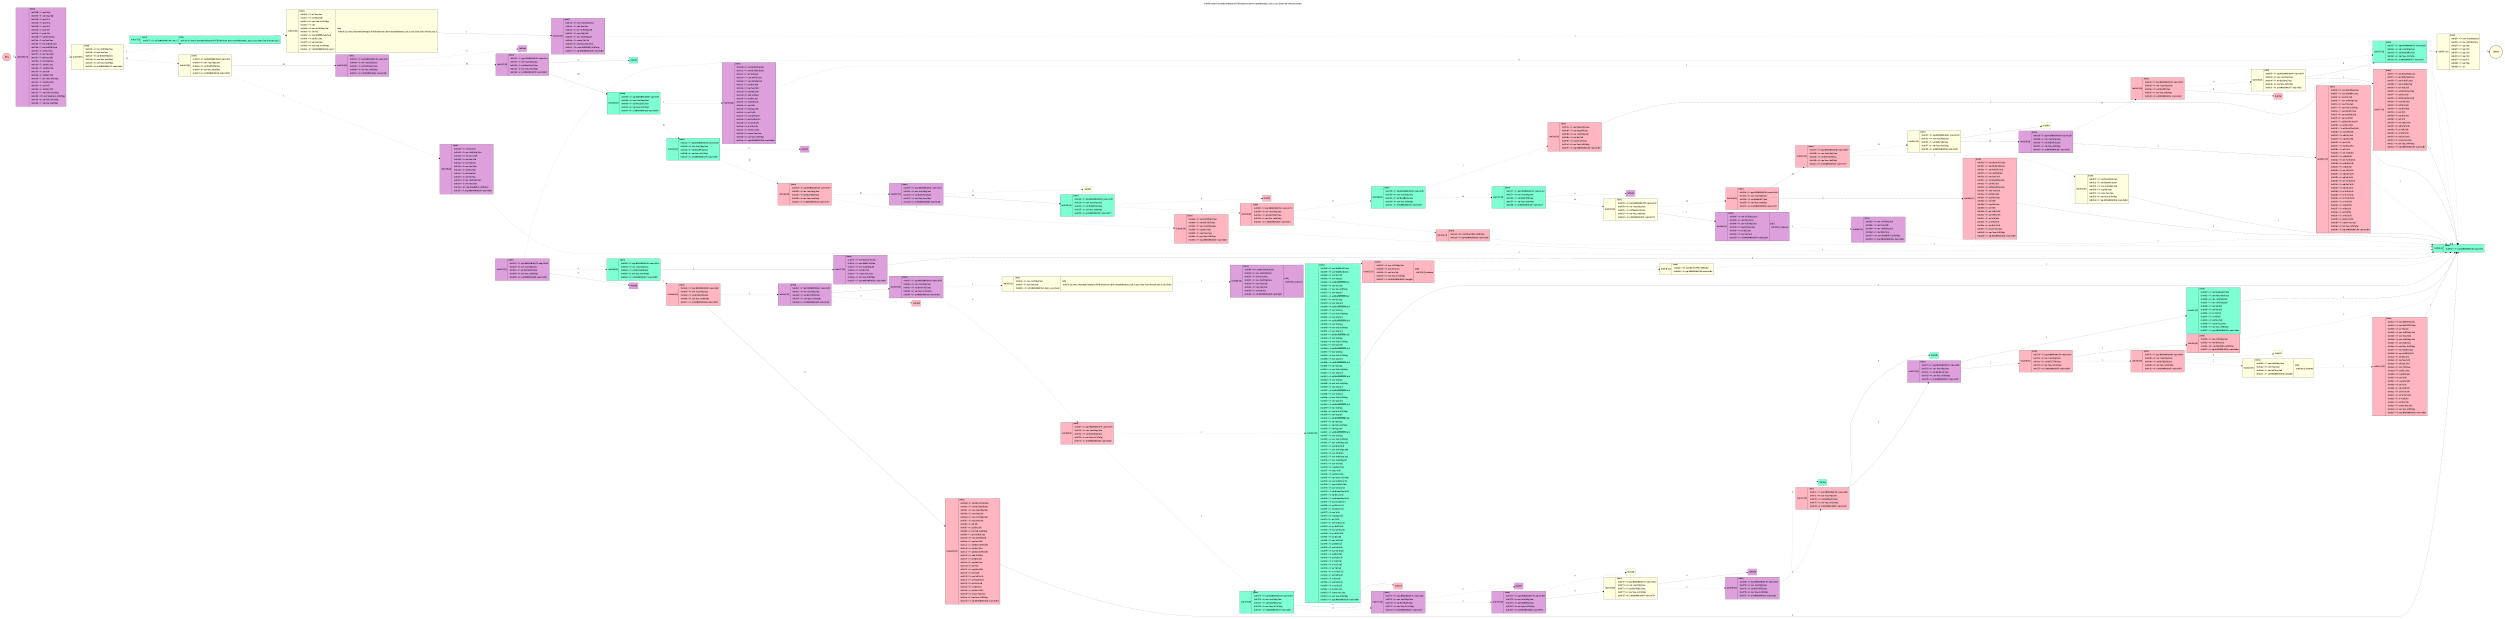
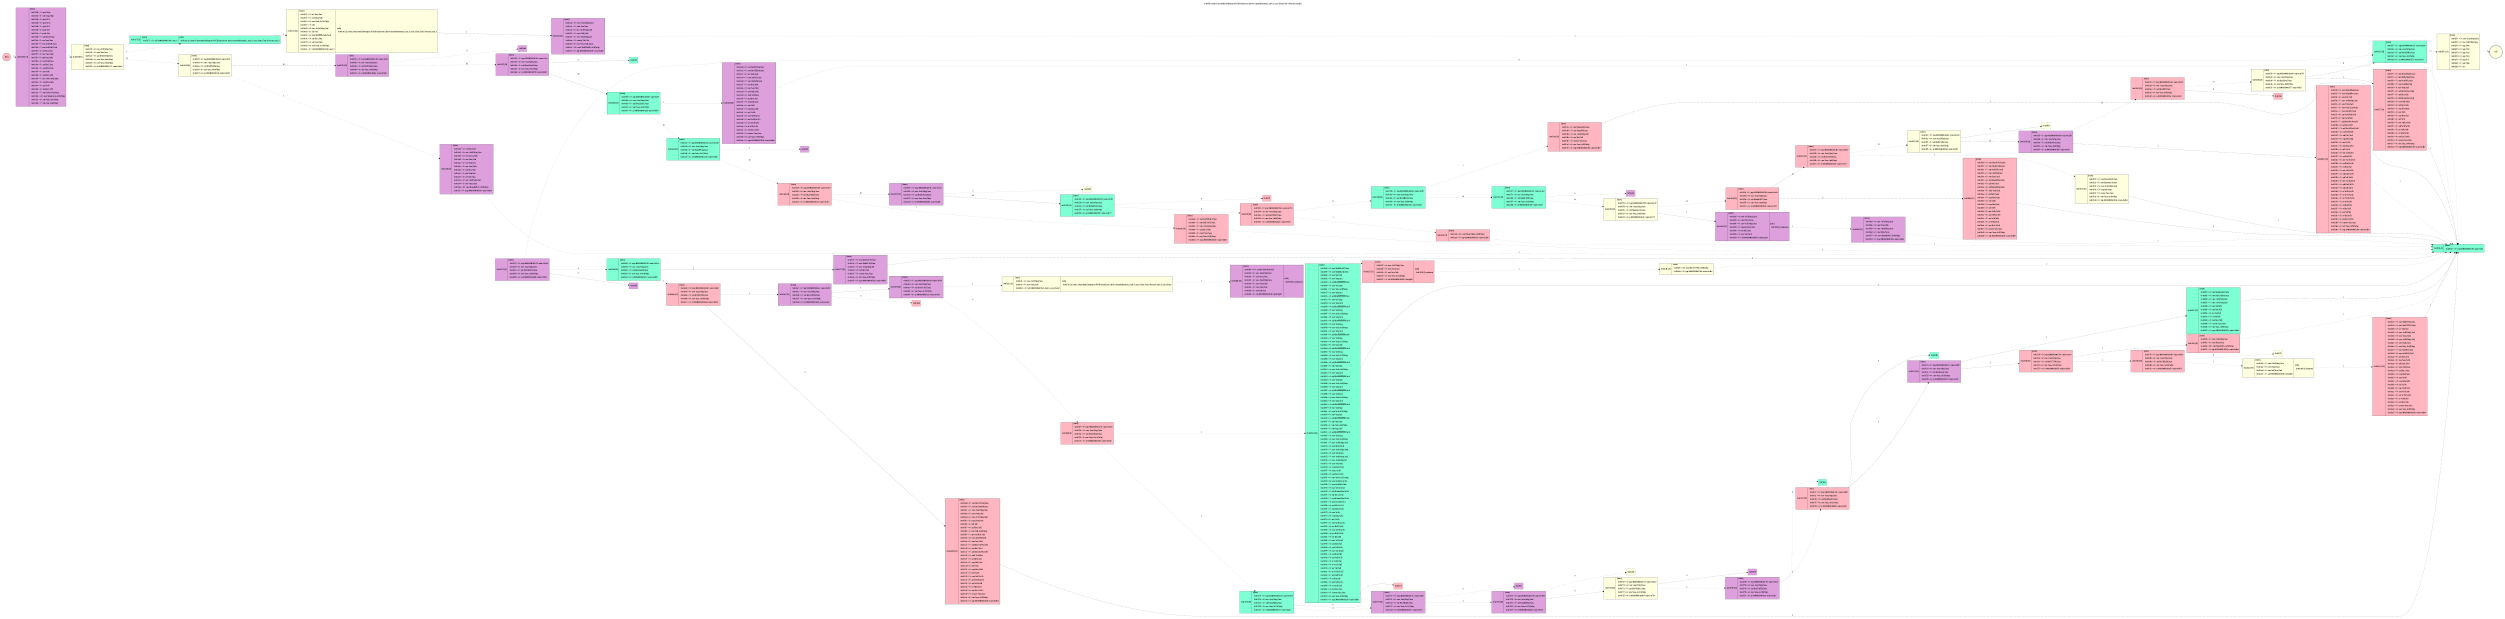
node "Desktop": label "Desktop" -> "Exit"
